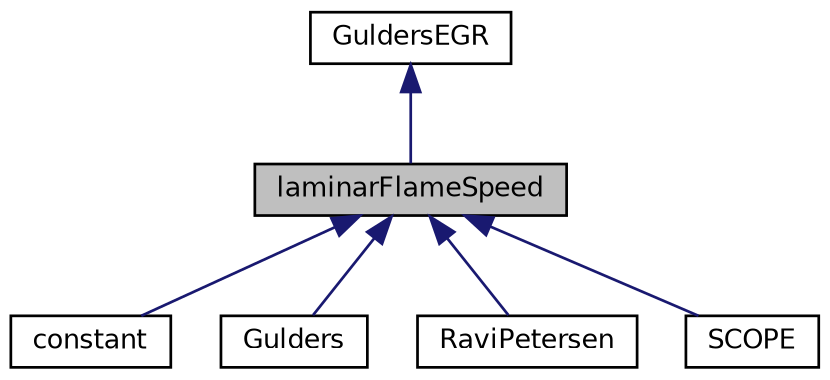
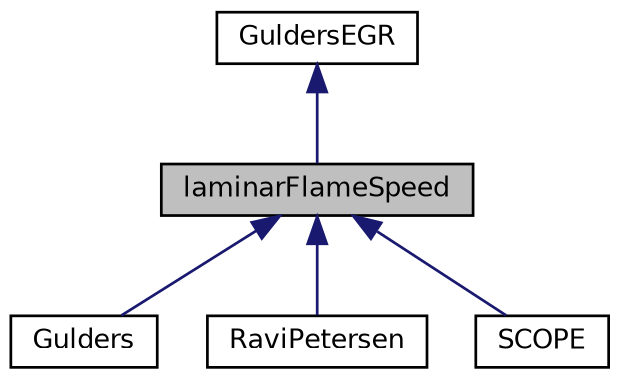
node "constant": removed
